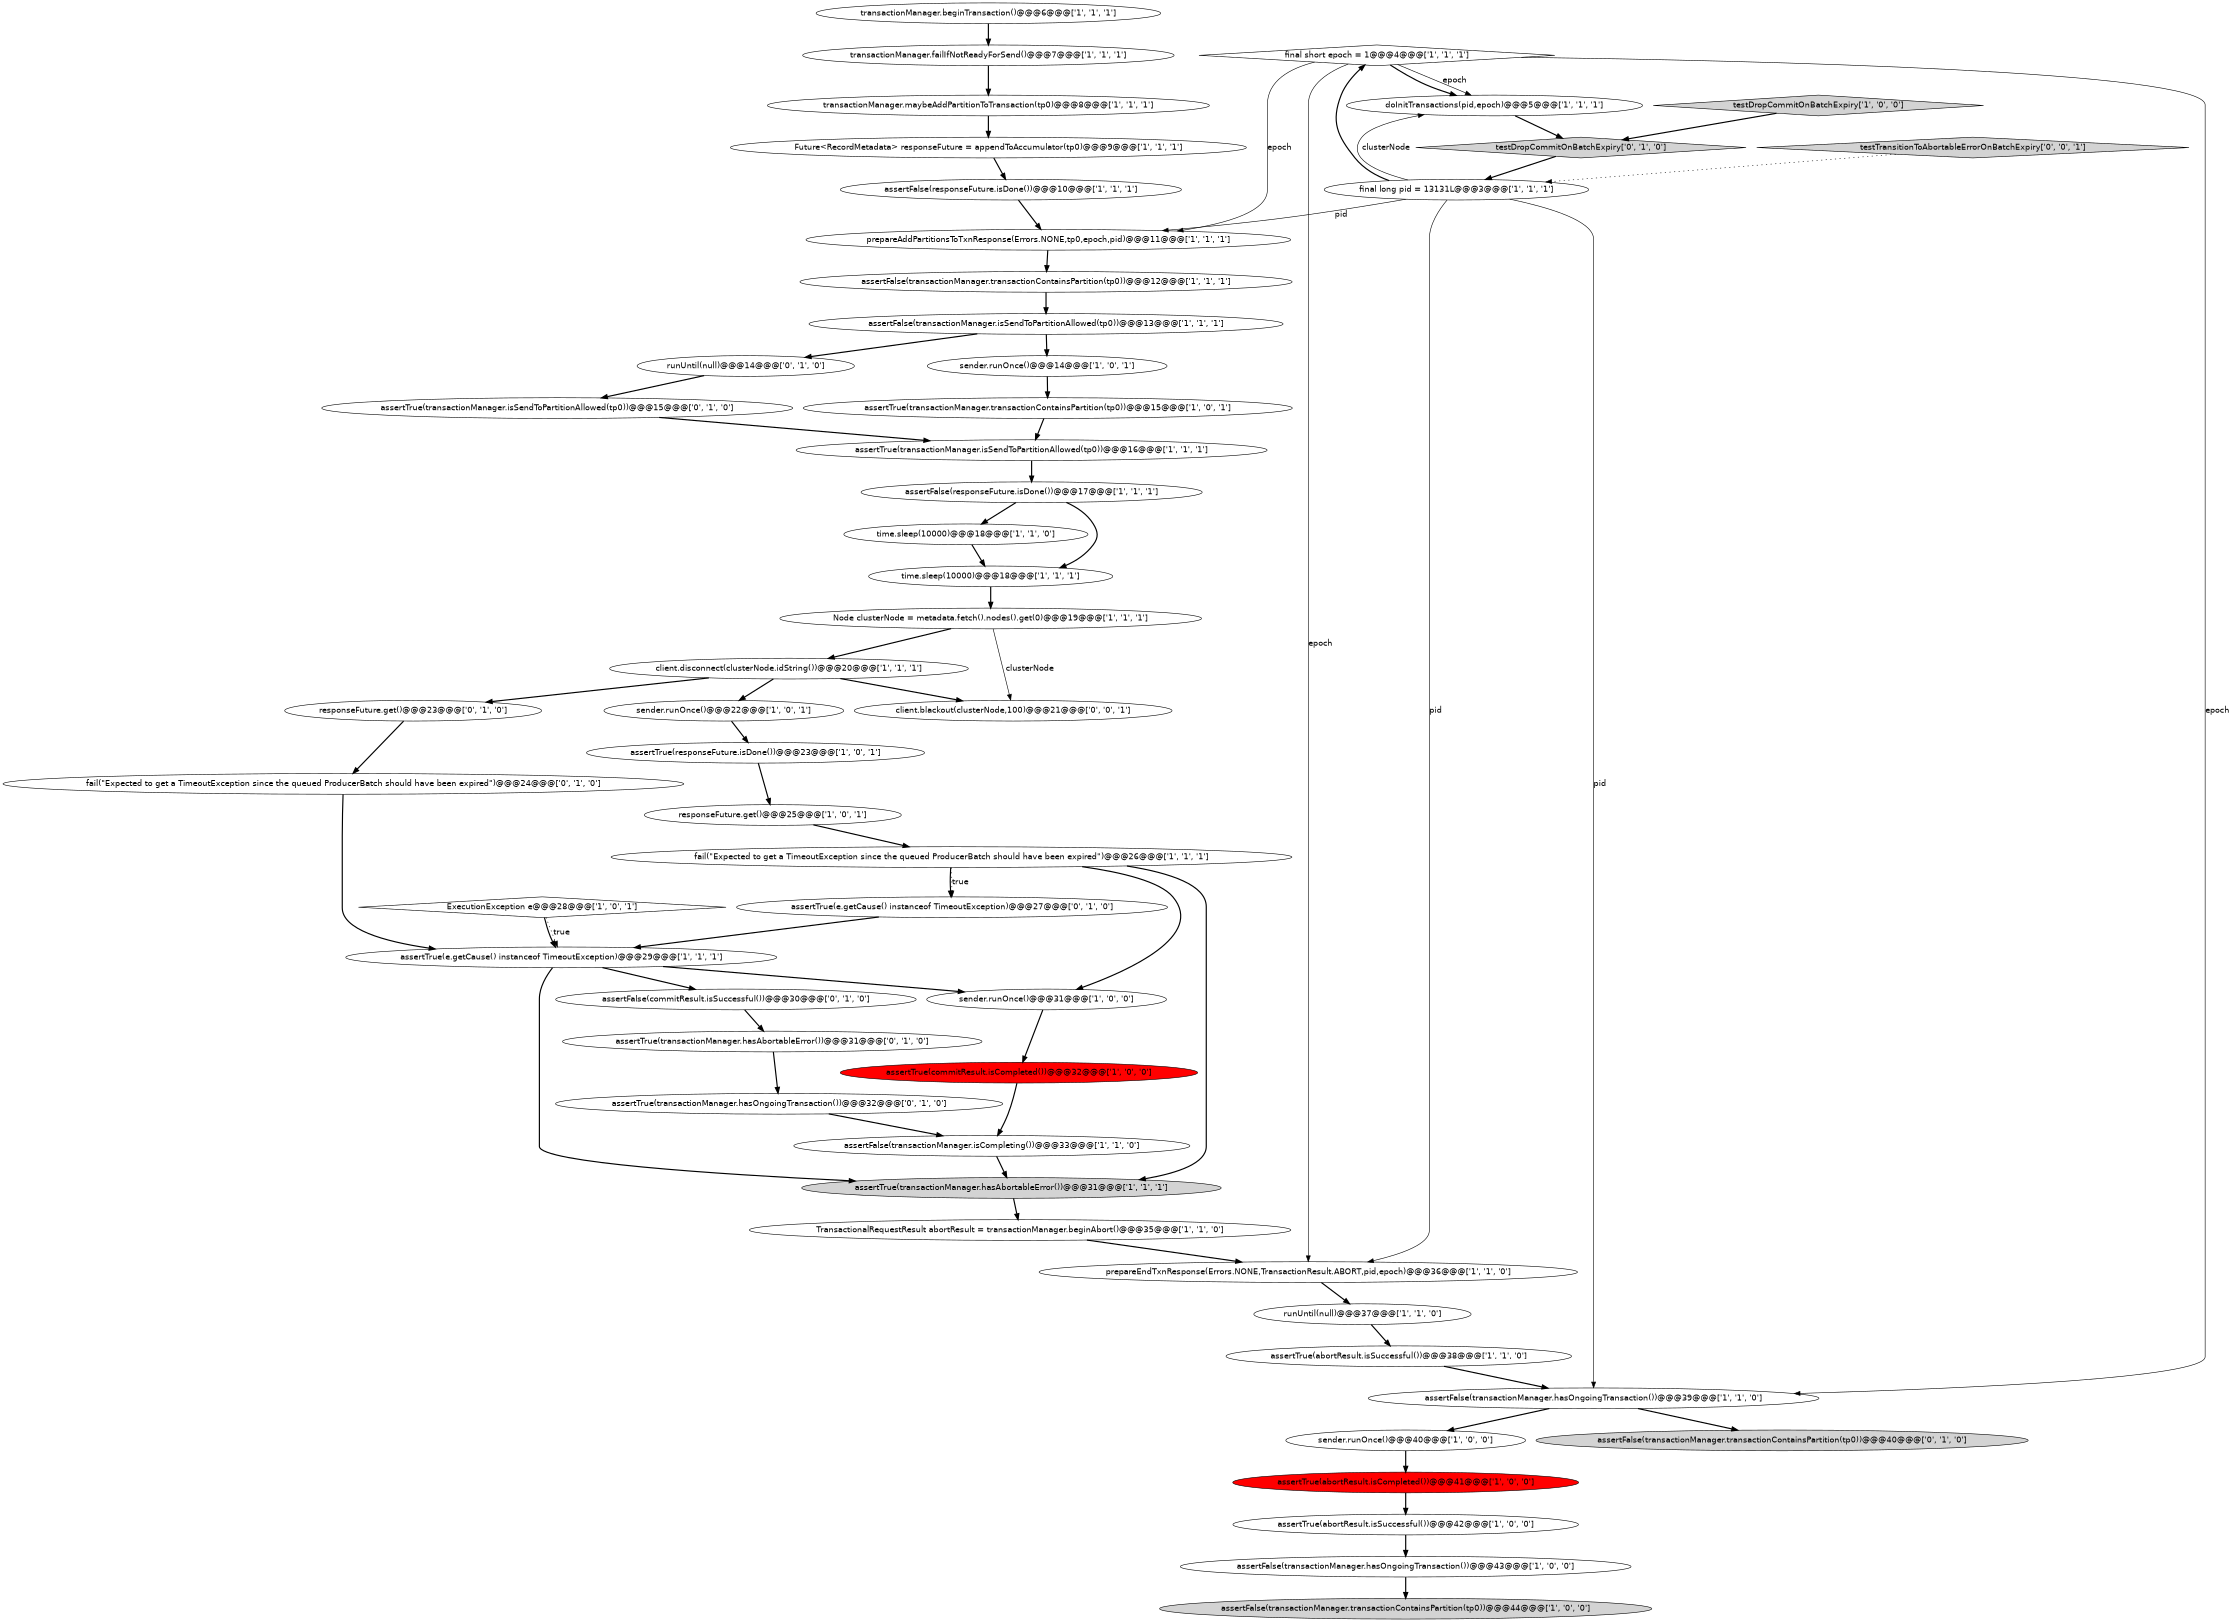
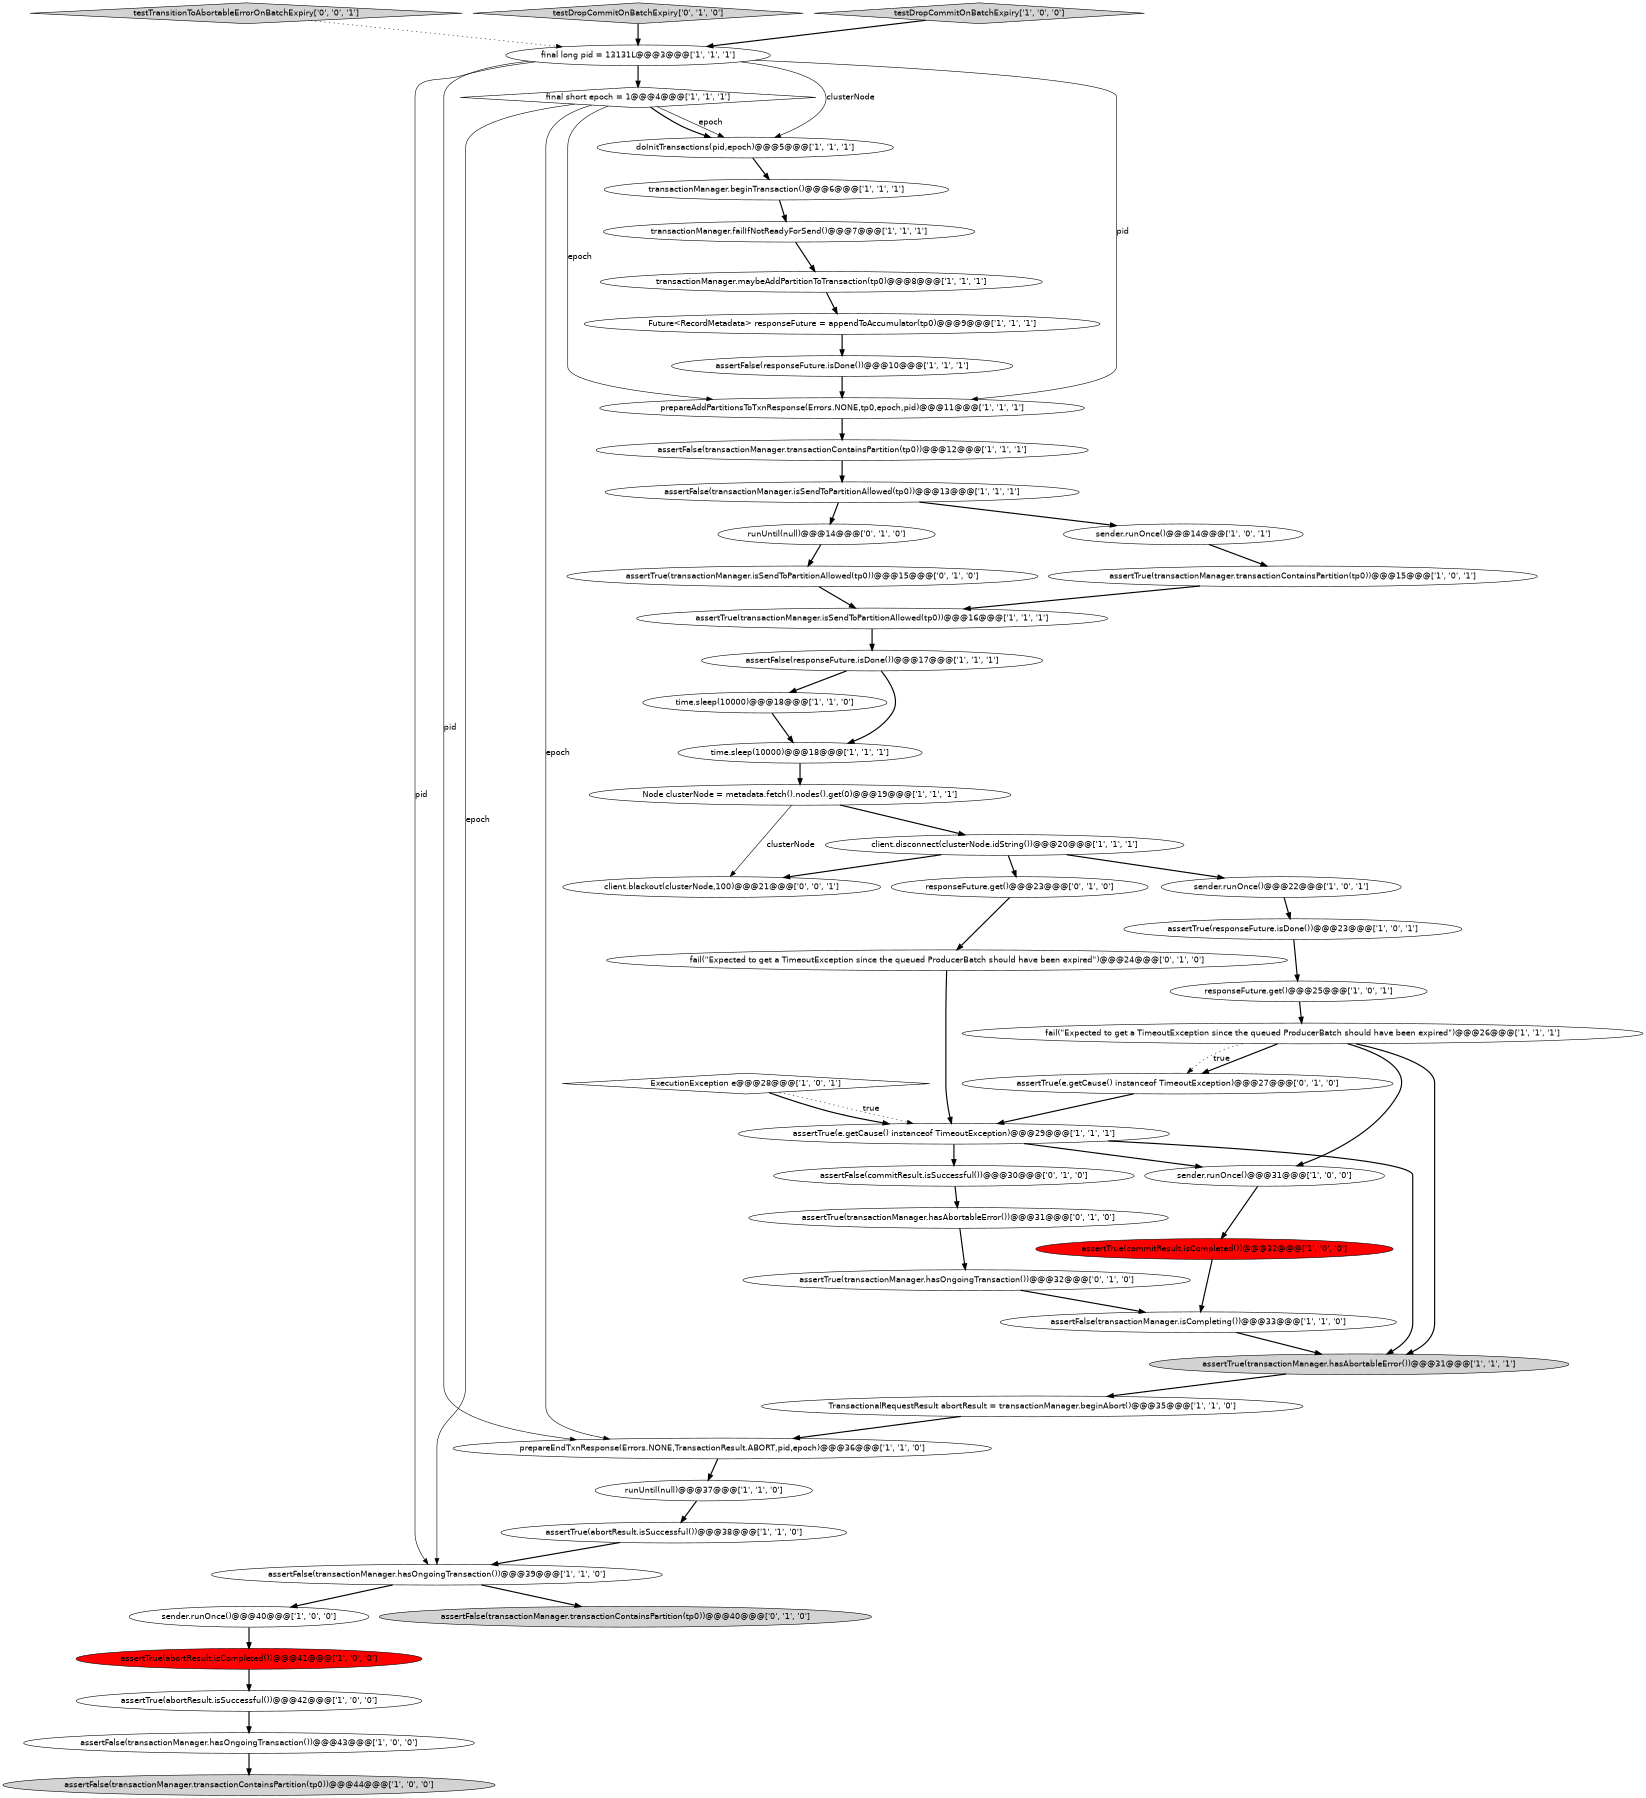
edge "doInitTransactions(pid,epoch)@@@5@@@['1', '1', '1']" -> "testDropCommitOnBatchExpiry['0', '1', '0']": now "doInitTransactions(pid,epoch)@@@5@@@['1', '1', '1']" -> "transactionManager.beginTransaction()@@@6@@@['1', '1', '1']"
edge "testDropCommitOnBatchExpiry['1', '0', '0']" -> "testDropCommitOnBatchExpiry['0', '1', '0']": now "testDropCommitOnBatchExpiry['1', '0', '0']" -> "final long pid = 13131L@@@3@@@['1', '1', '1']"
